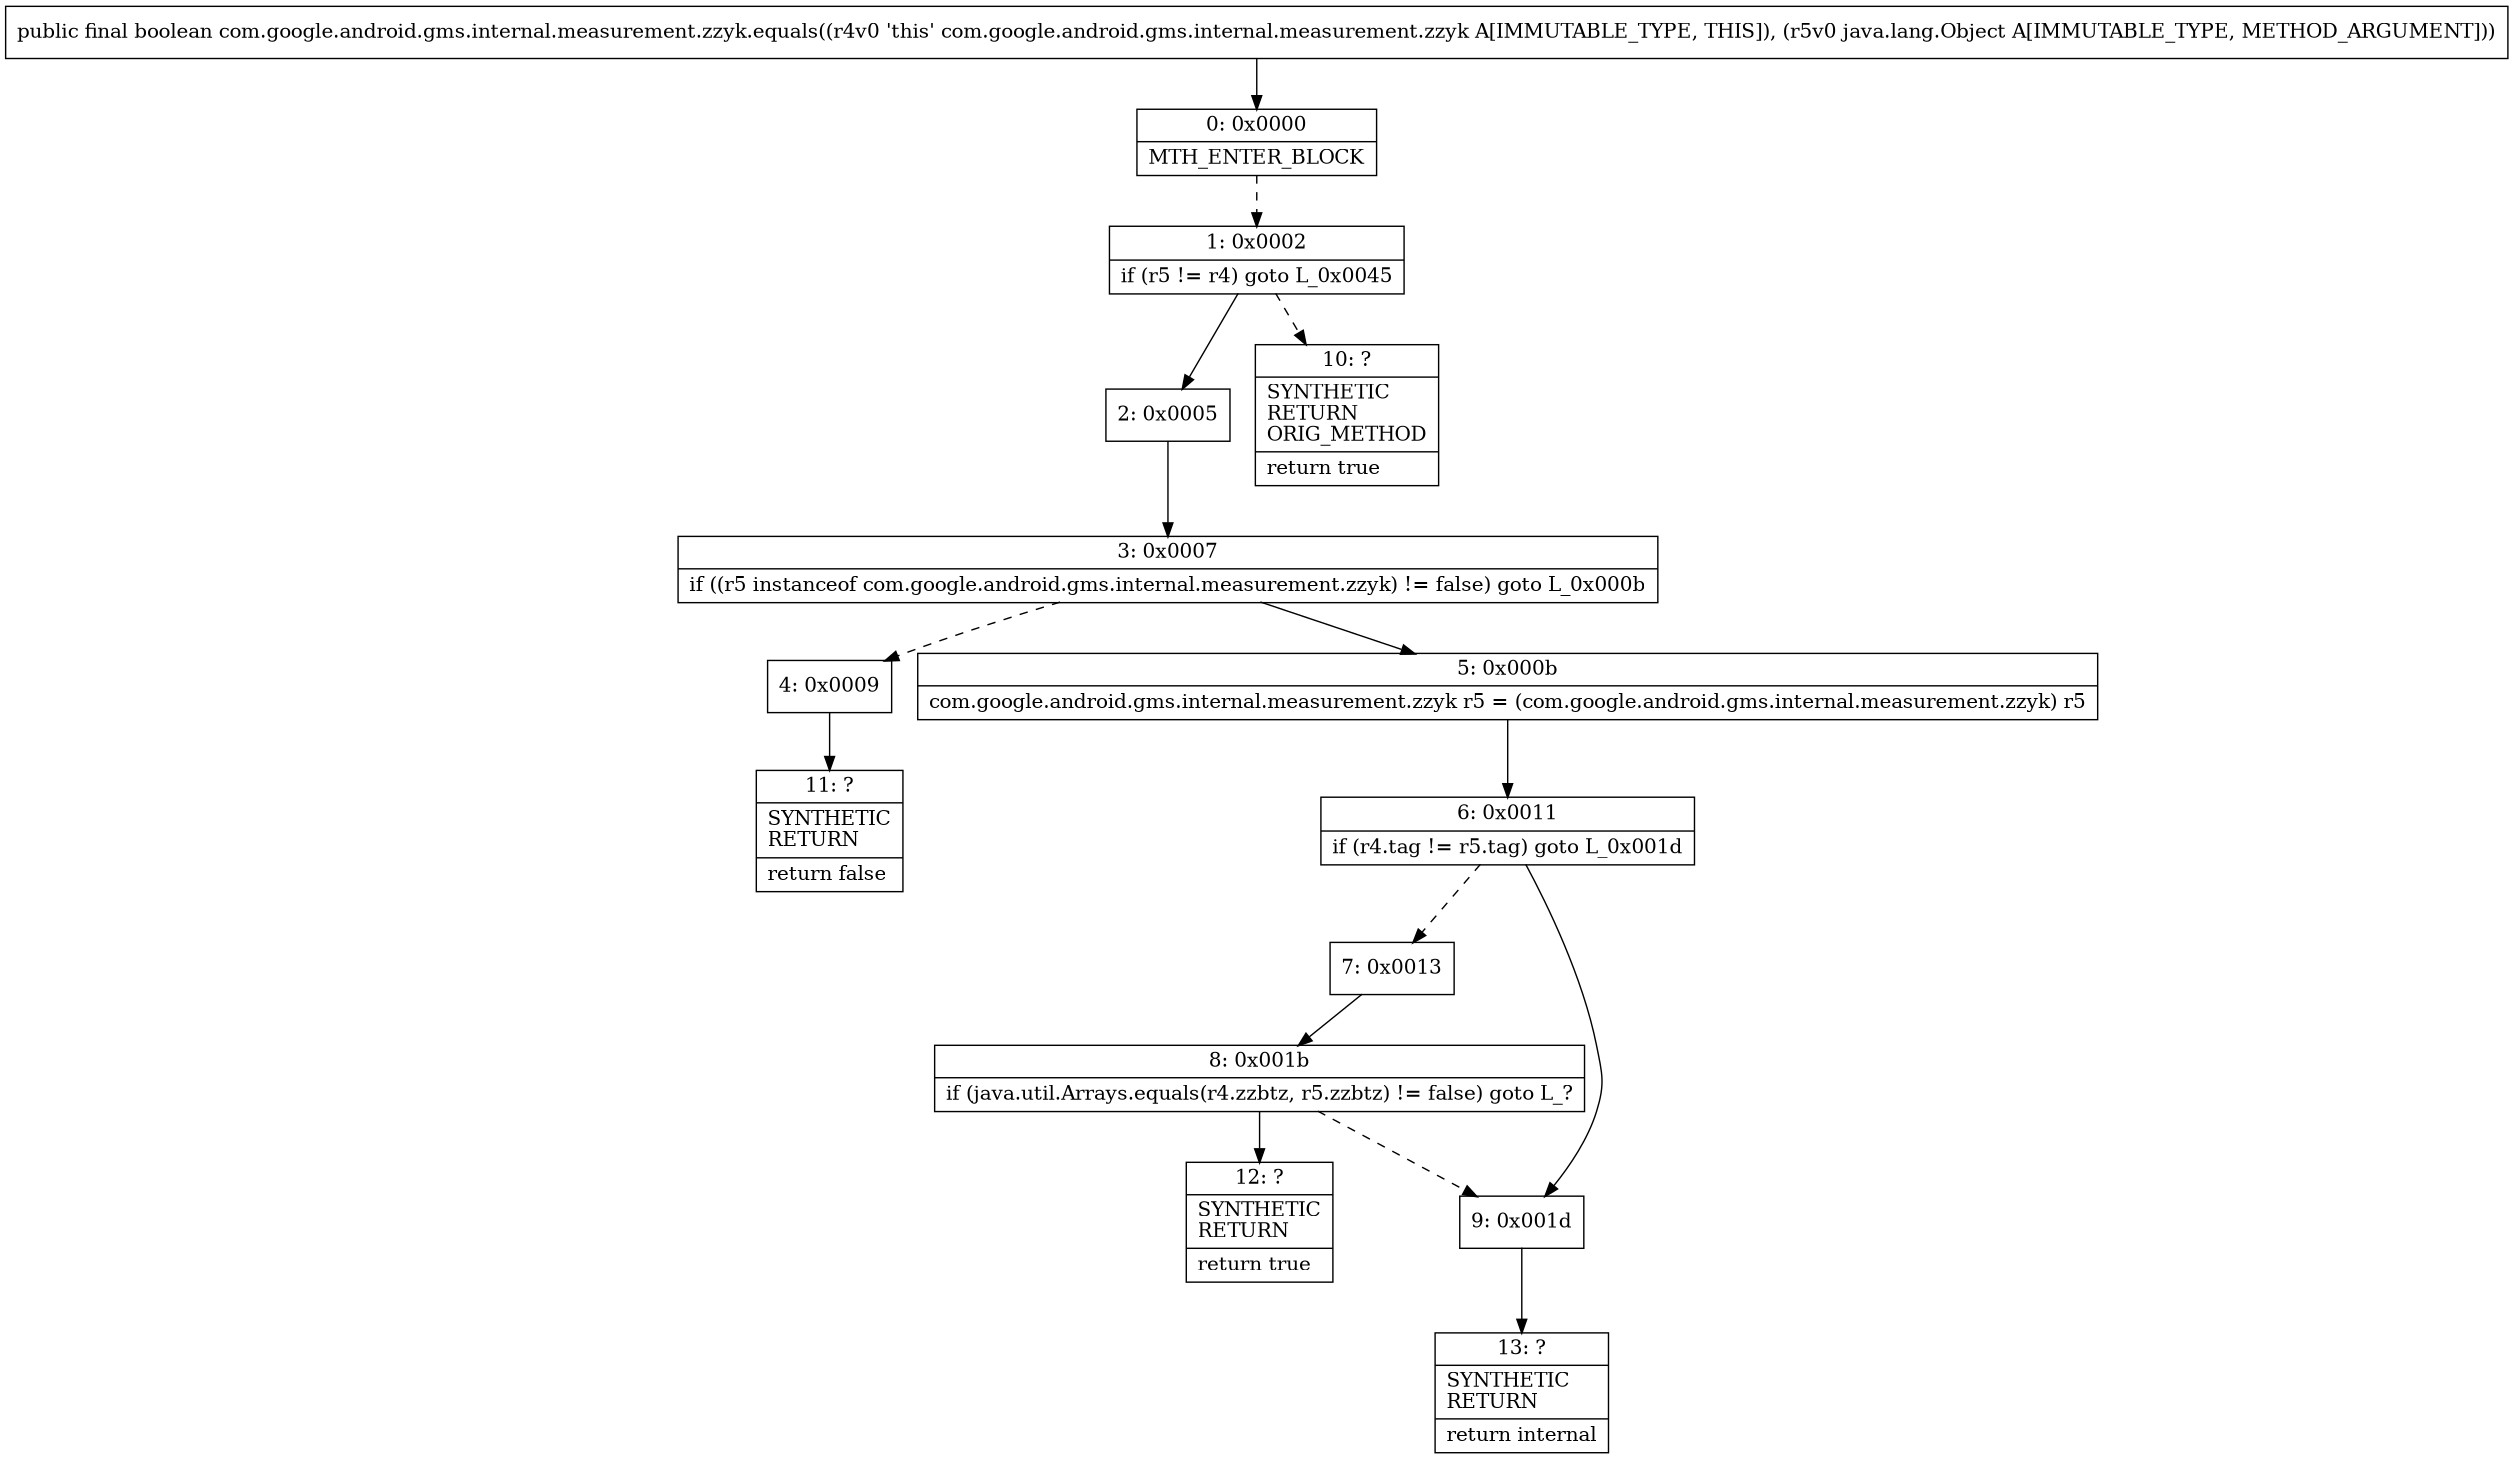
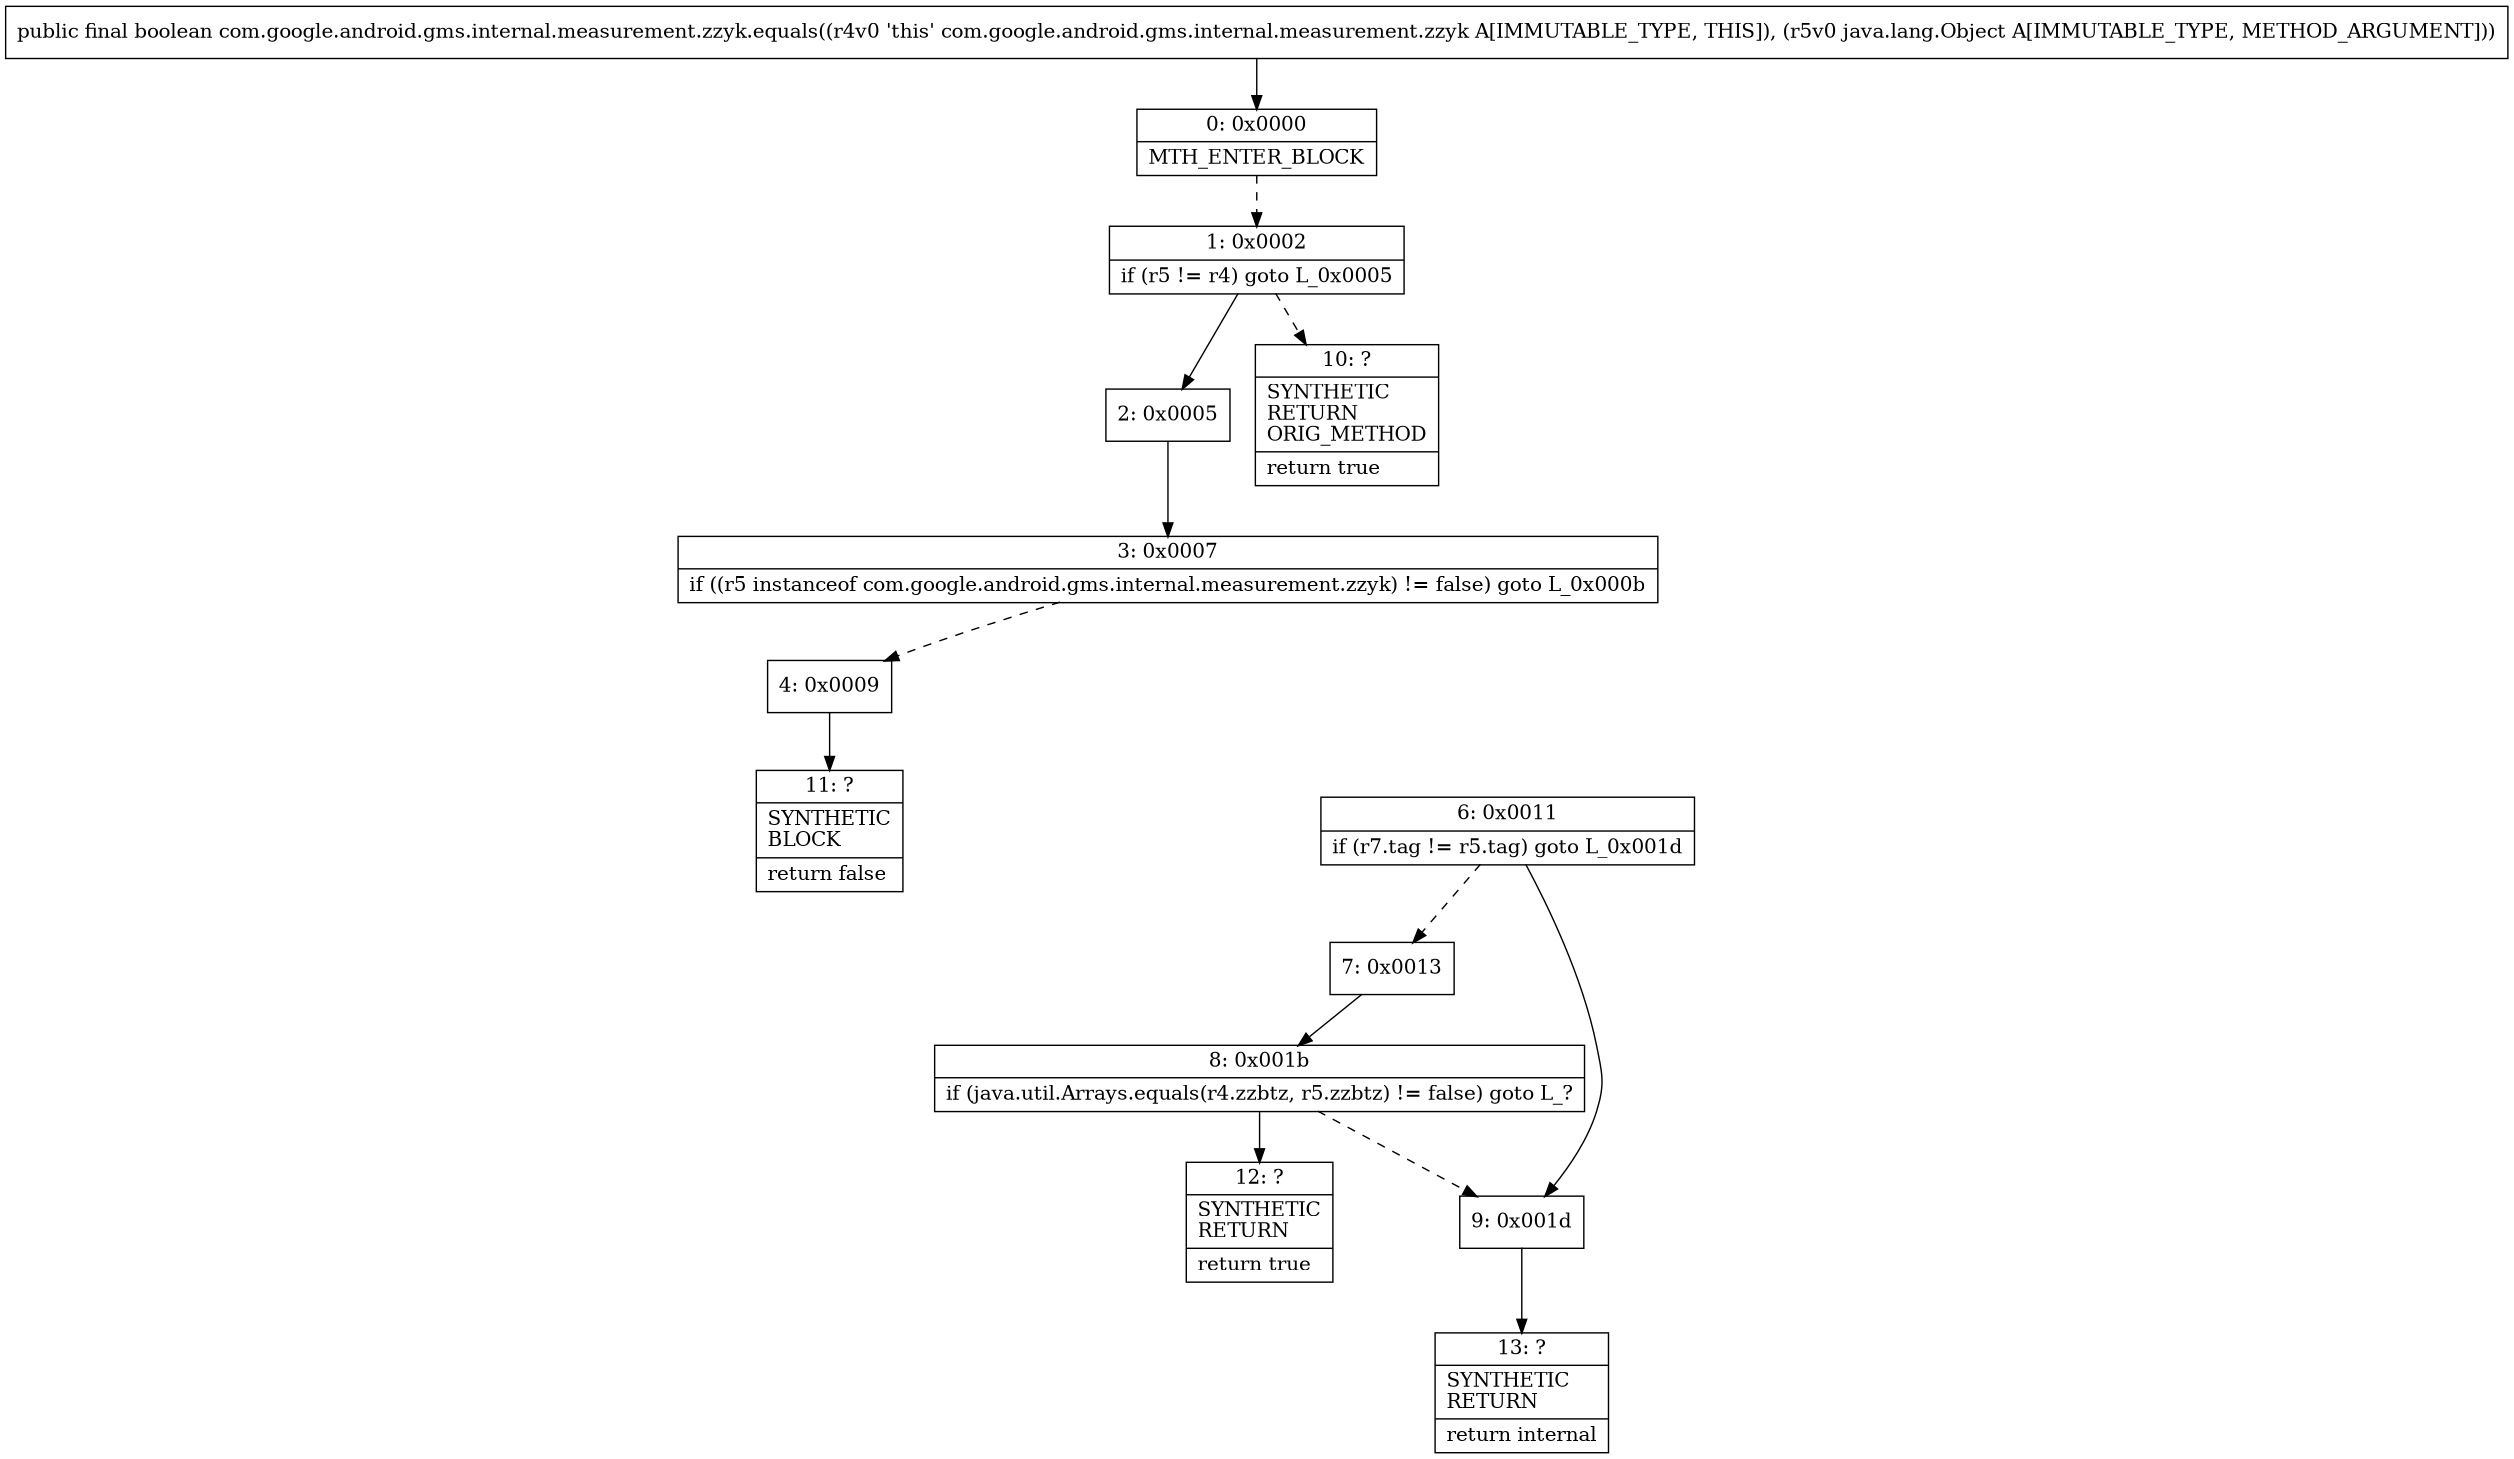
node "1: 0x0002": text "if (r5 != r4) goto L_0x0045" -> "if (r5 != r4) goto L_0x0005"
node "5: 0x000b": removed
node "11: ?": text "RETURN" -> "BLOCK"
node "6: 0x0011": text "if (r4.tag != r5.tag) goto L_0x001d" -> "if (r7.tag != r5.tag) goto L_0x001d"
